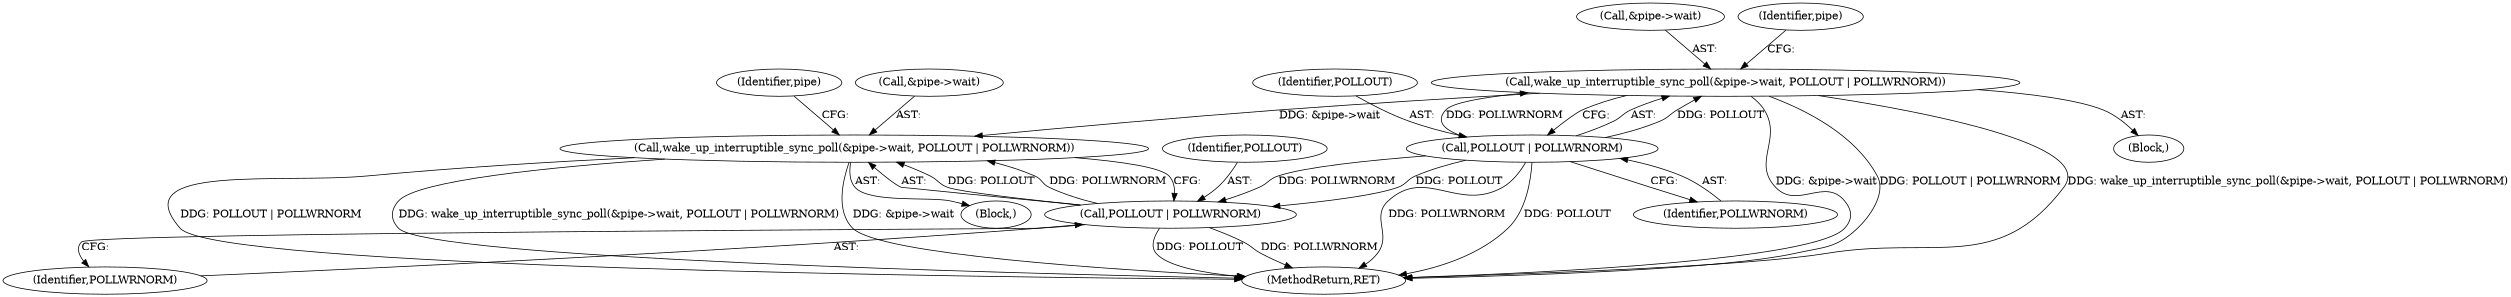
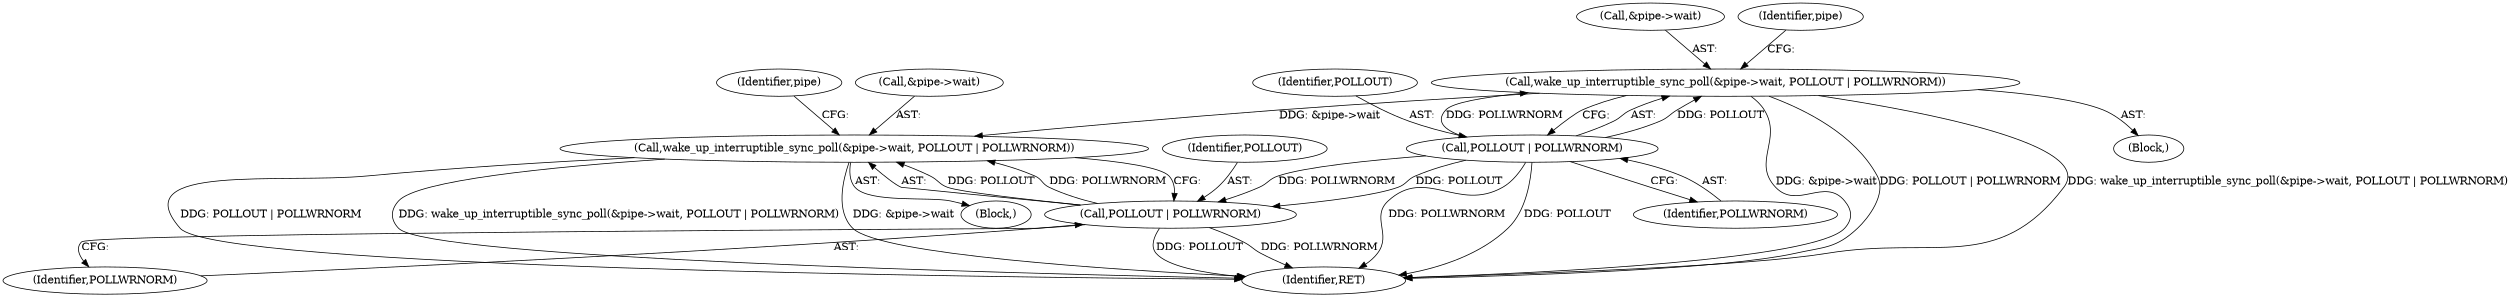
node "(MethodReturn,RET)": label "(MethodReturn,RET)" -> "(Identifier,RET)"
